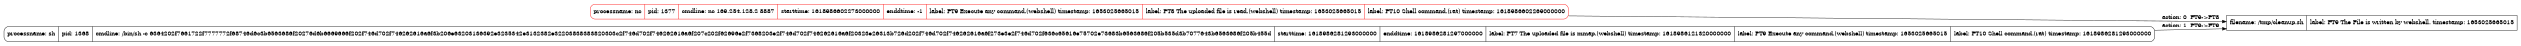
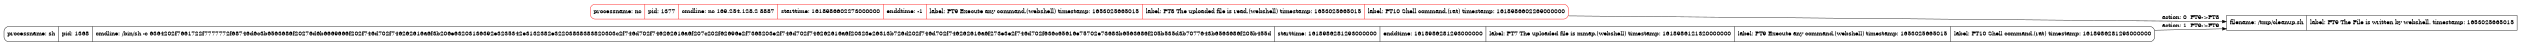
node "processname: sh": text "enddtime: 1618986281297000000" -> "enddtime: 1618986281293000000"
